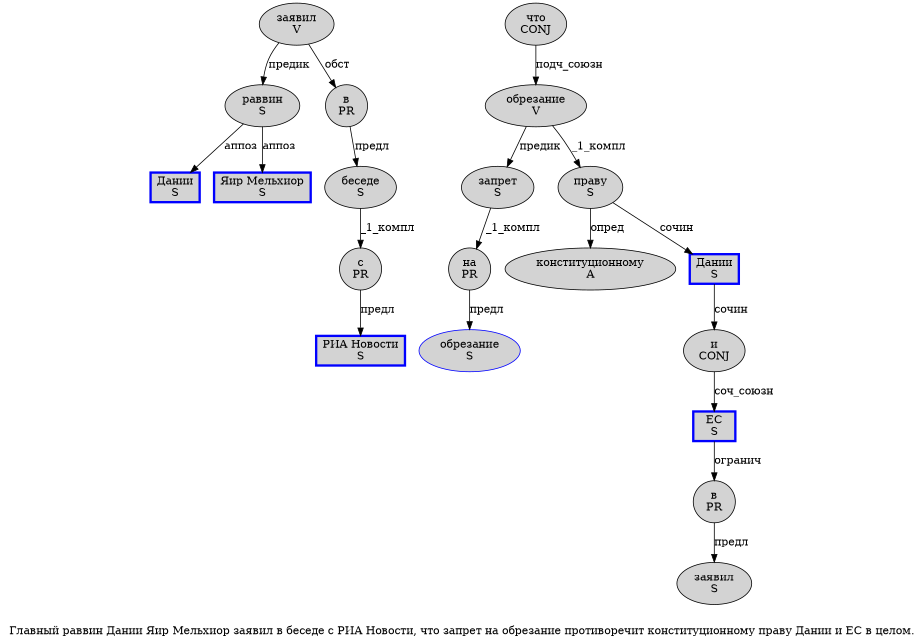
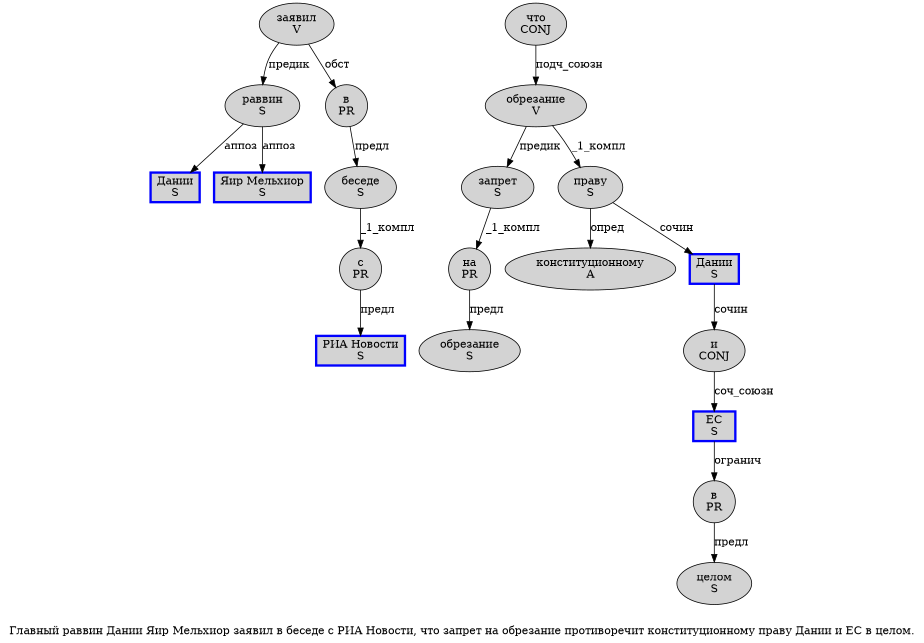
node "обрезание S": color blue -> black
node "заявил S": label "заявил S" -> "целом S"
